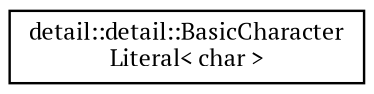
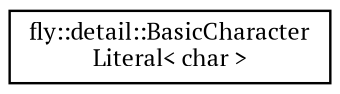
node "detail::detail::BasicCharacter Literal< char >": label "detail::detail::BasicCharacter Literal< char >" -> "fly::detail::BasicCharacter Literal< char >"
